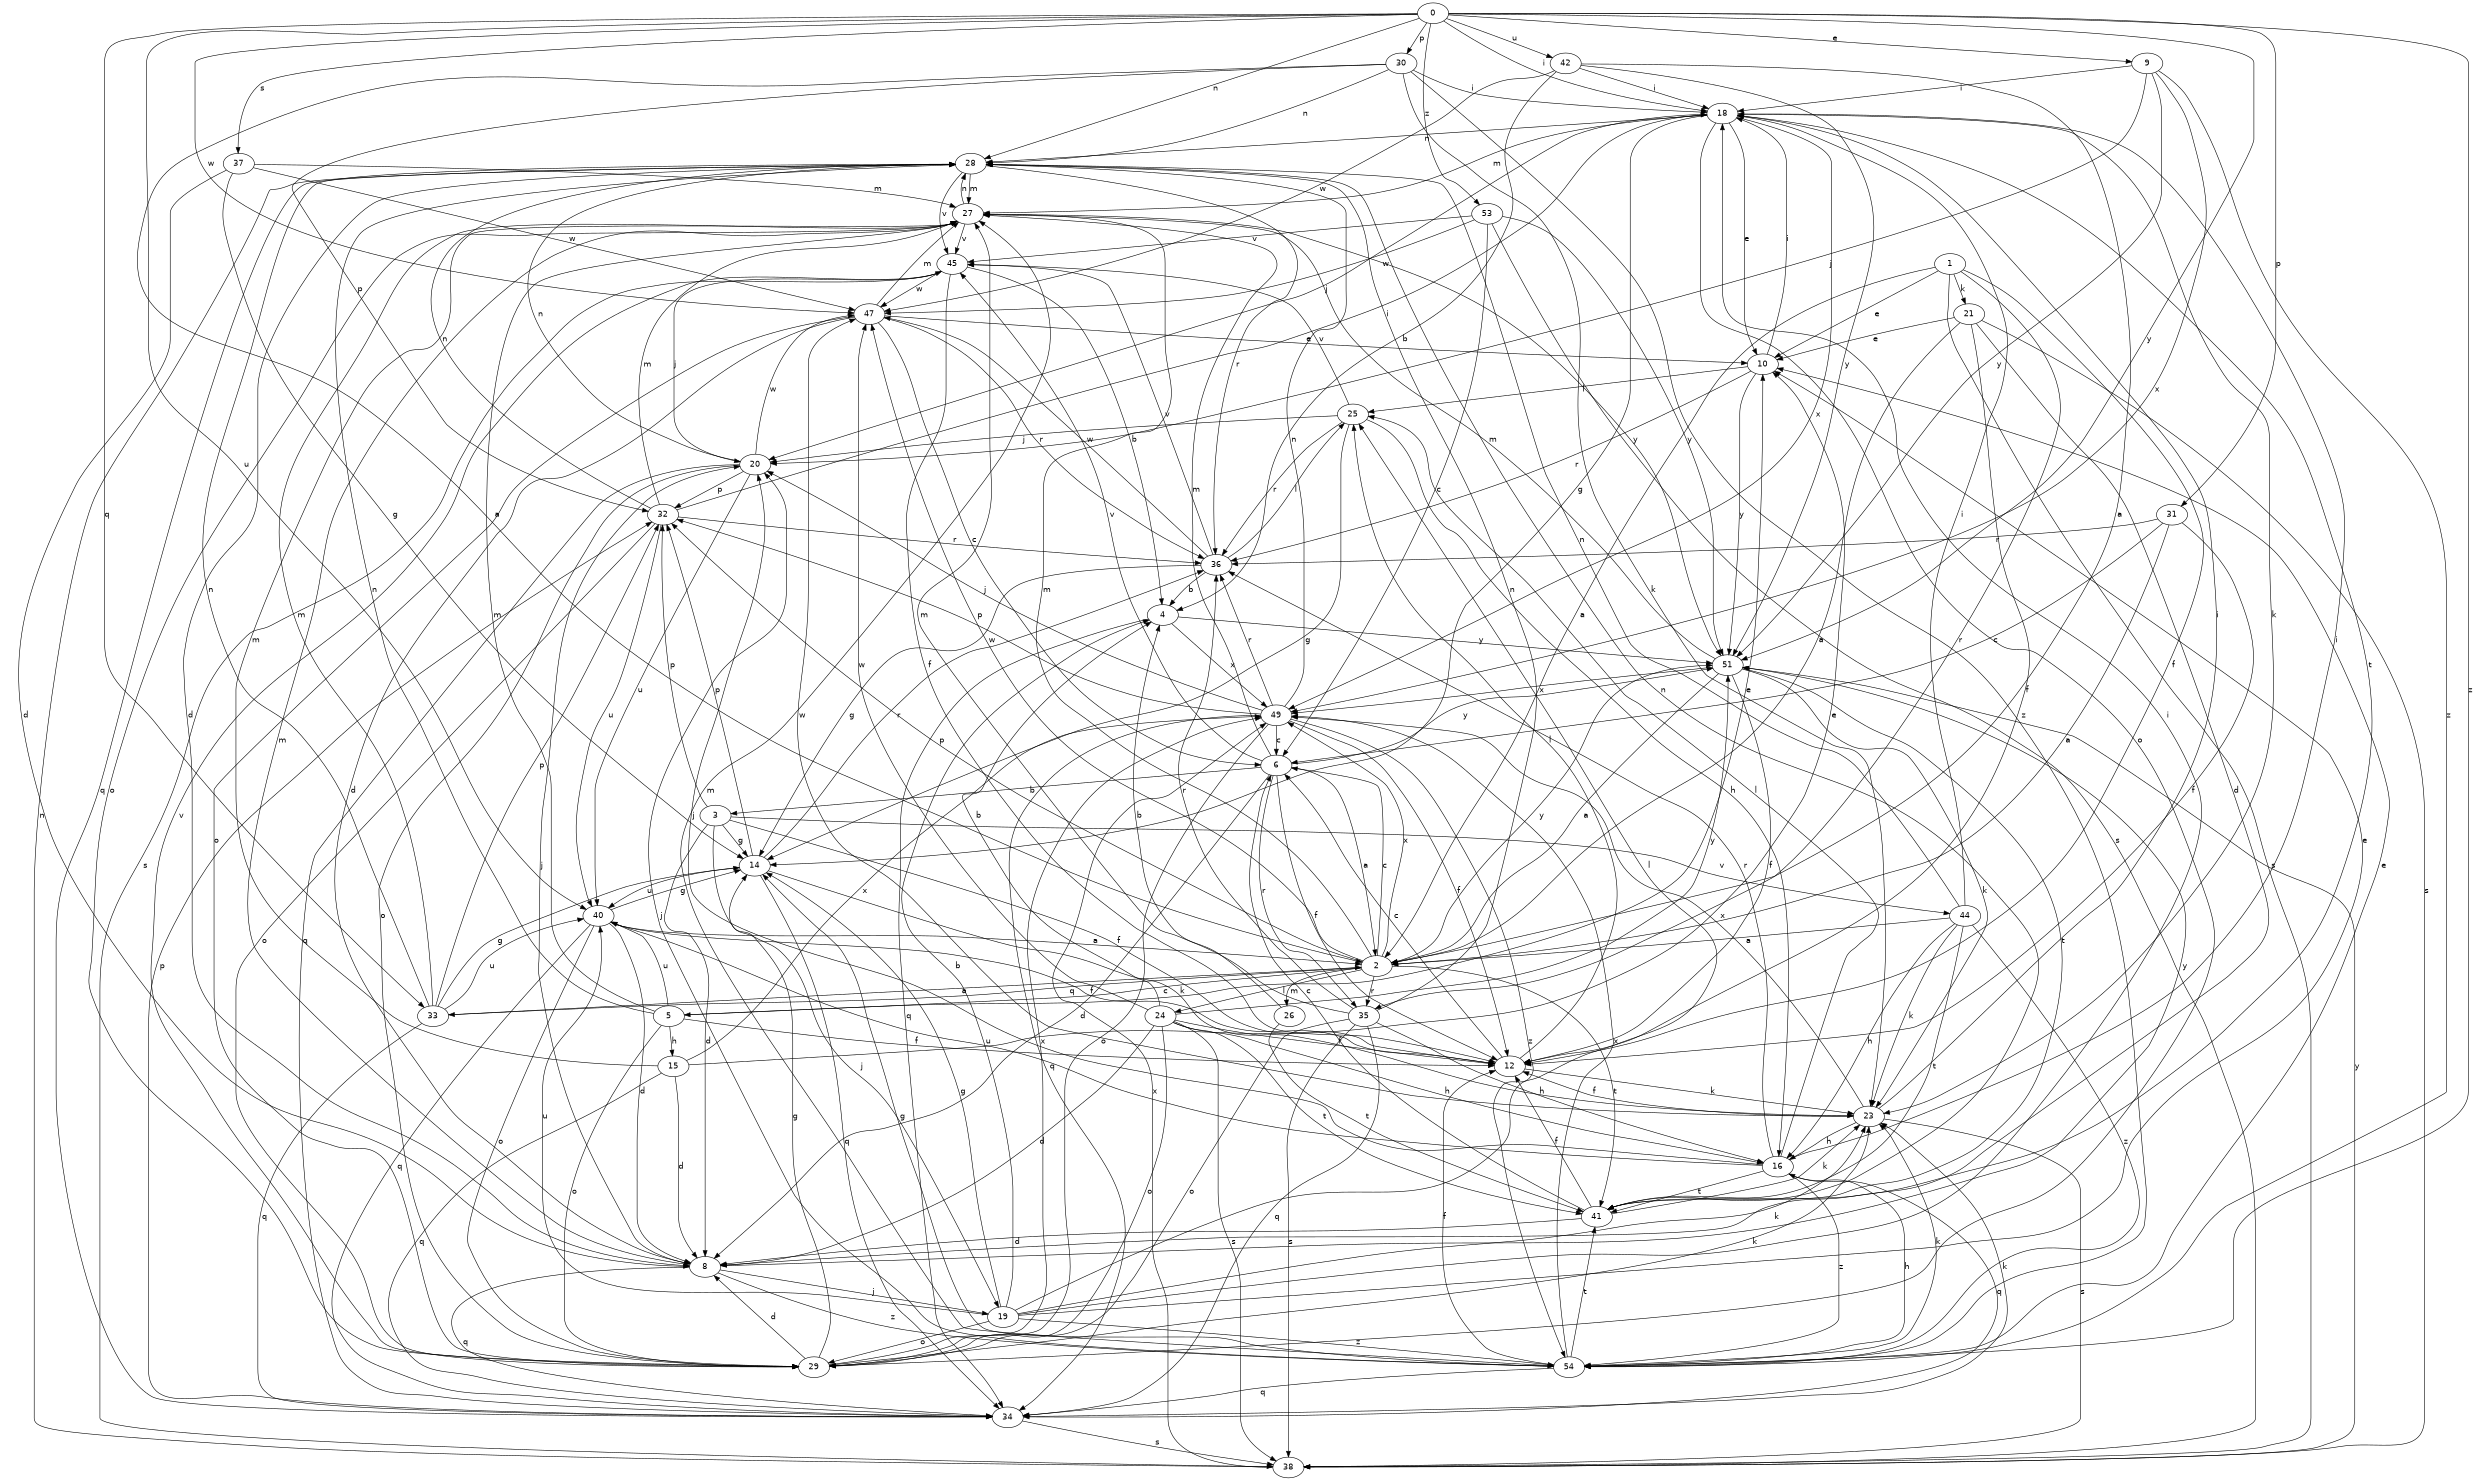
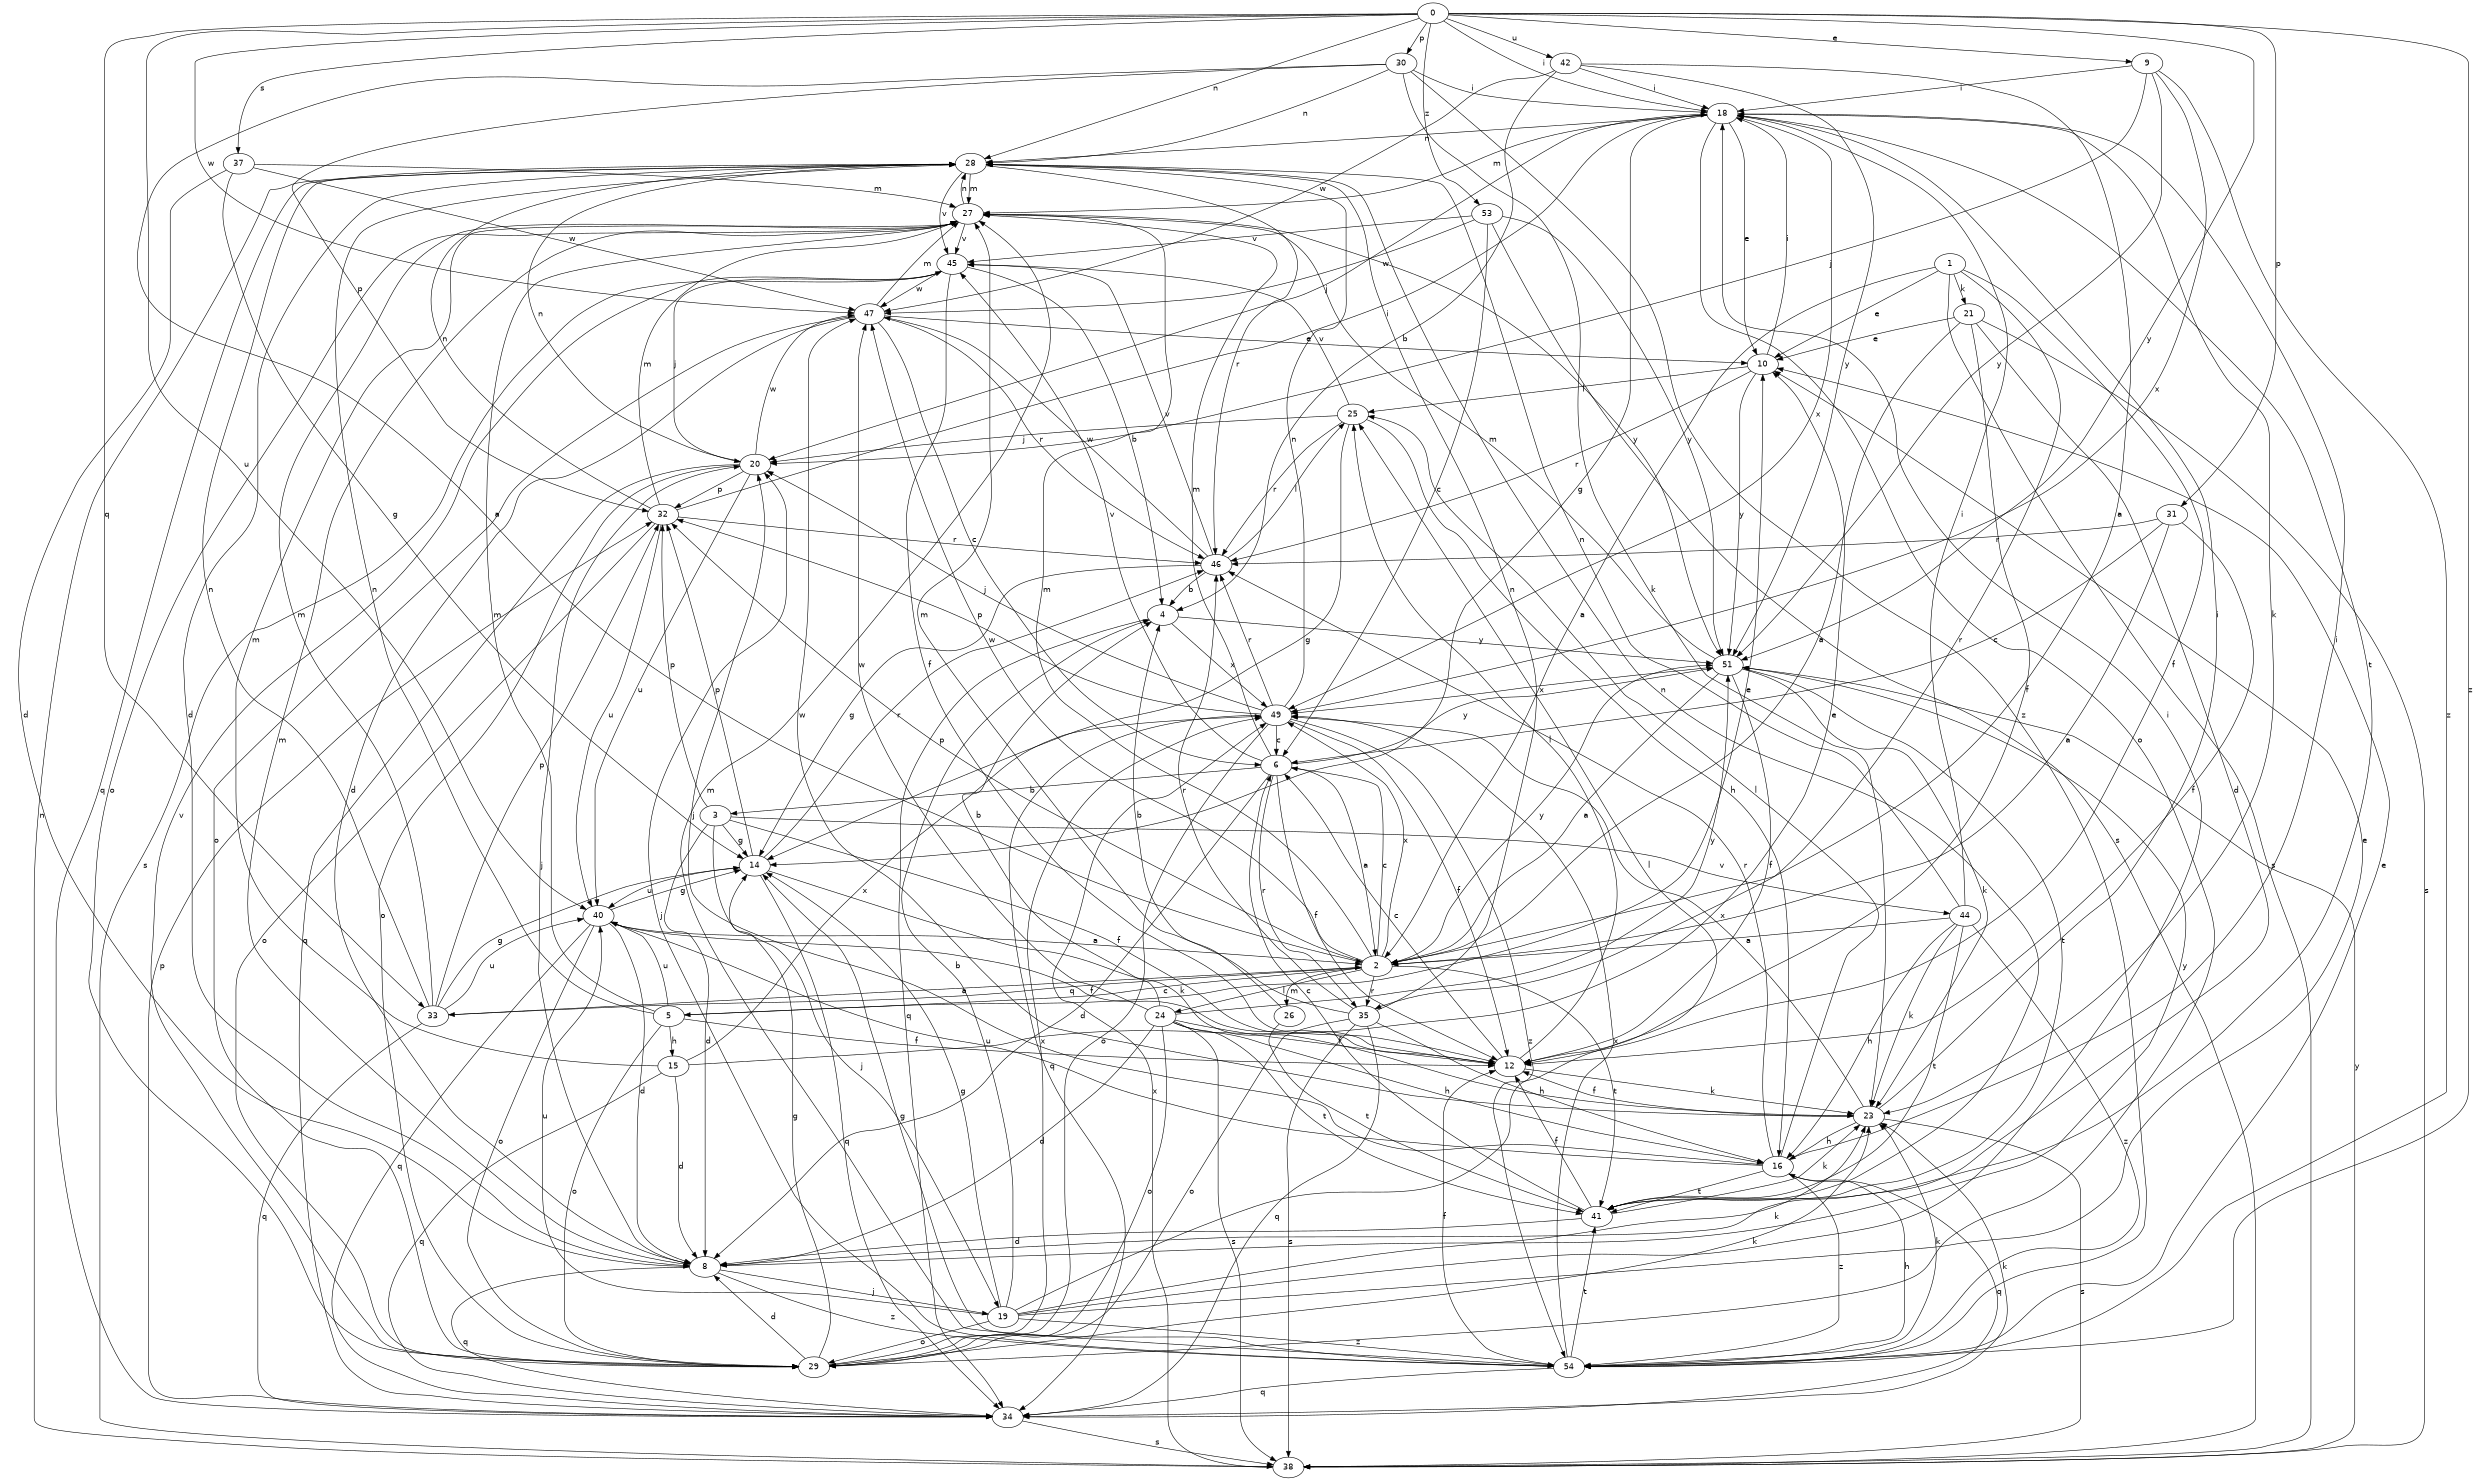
node "36": label "36" -> "46"
